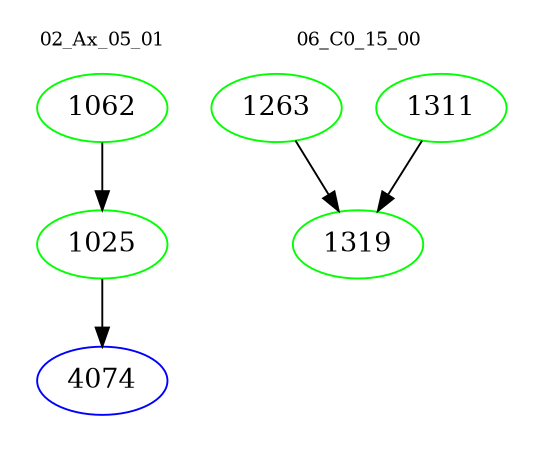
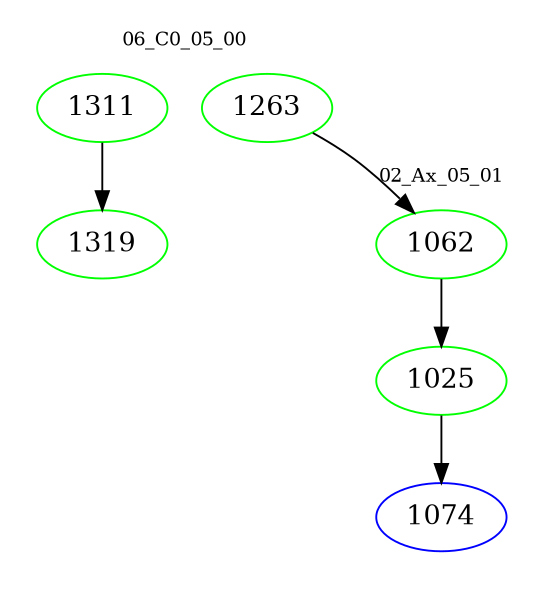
cluster "06_C0_15_00": label "06_C0_15_00" -> "06_C0_05_00"
edge "1263" -> "1319": now "1263" -> "1062"
node "4074": label "4074" -> "1074"
